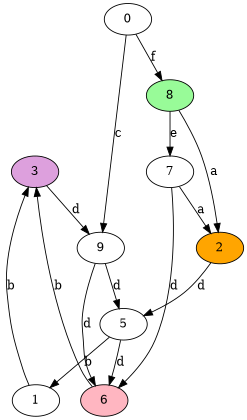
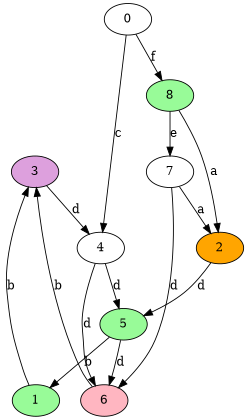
node "9": label "9" -> "4"
node "5": fillcolor white -> palegreen
node "1": fillcolor white -> palegreen
